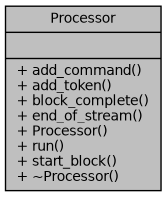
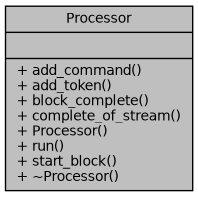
node "Processor": text "+ end_of_stream()" -> "+ complete_of_stream()"
